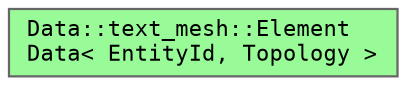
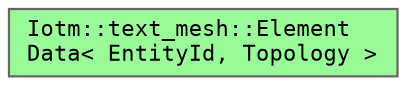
node "Data::text_mesh::Element Data< EntityId, Topology >": label "Data::text_mesh::Element Data< EntityId, Topology >" -> "Iotm::text_mesh::Element Data< EntityId, Topology >"
